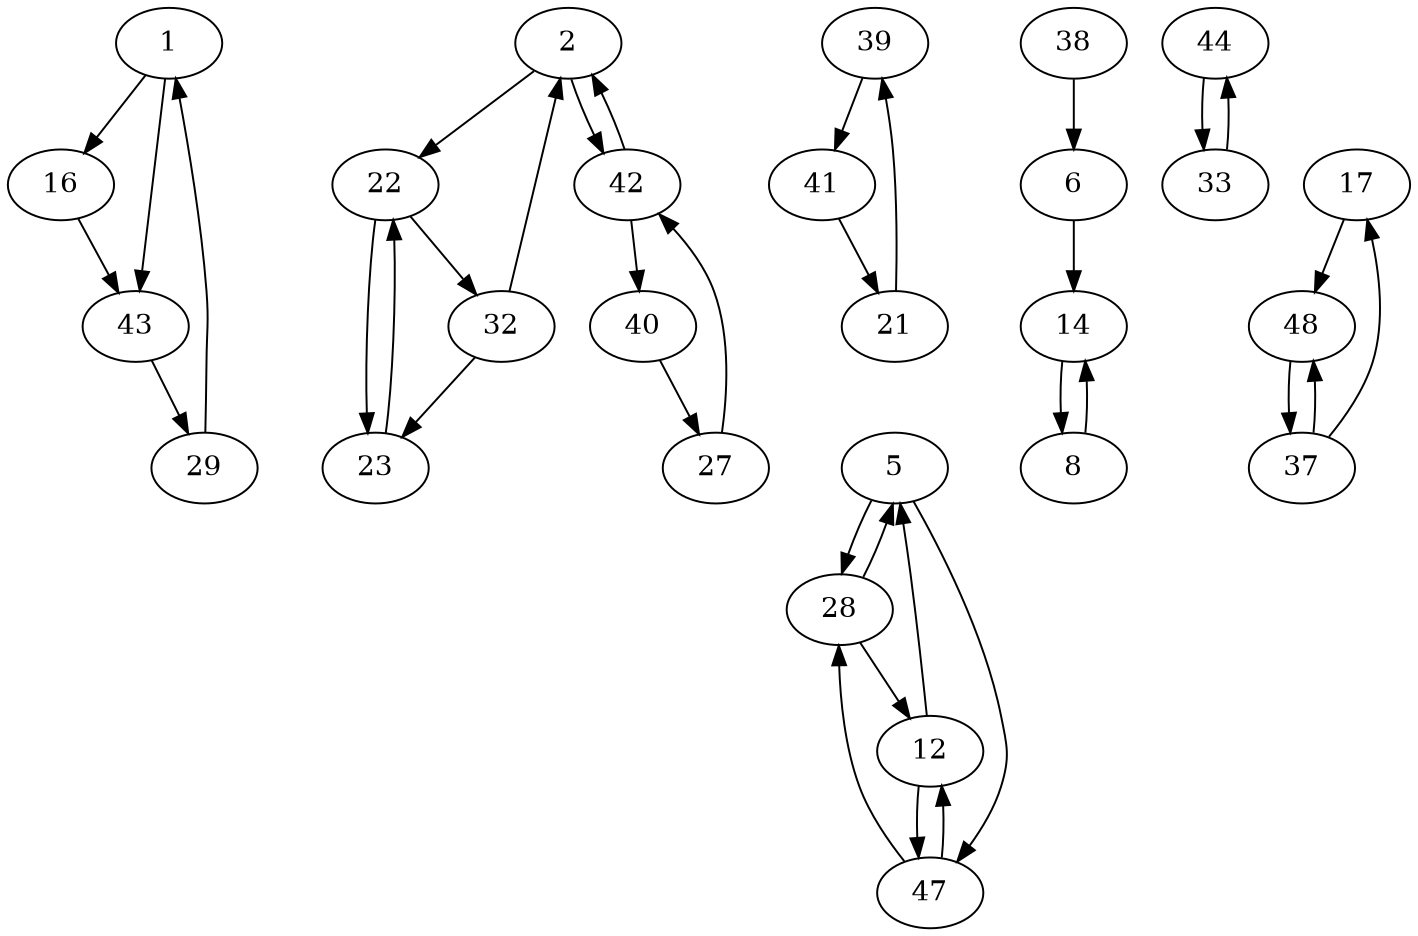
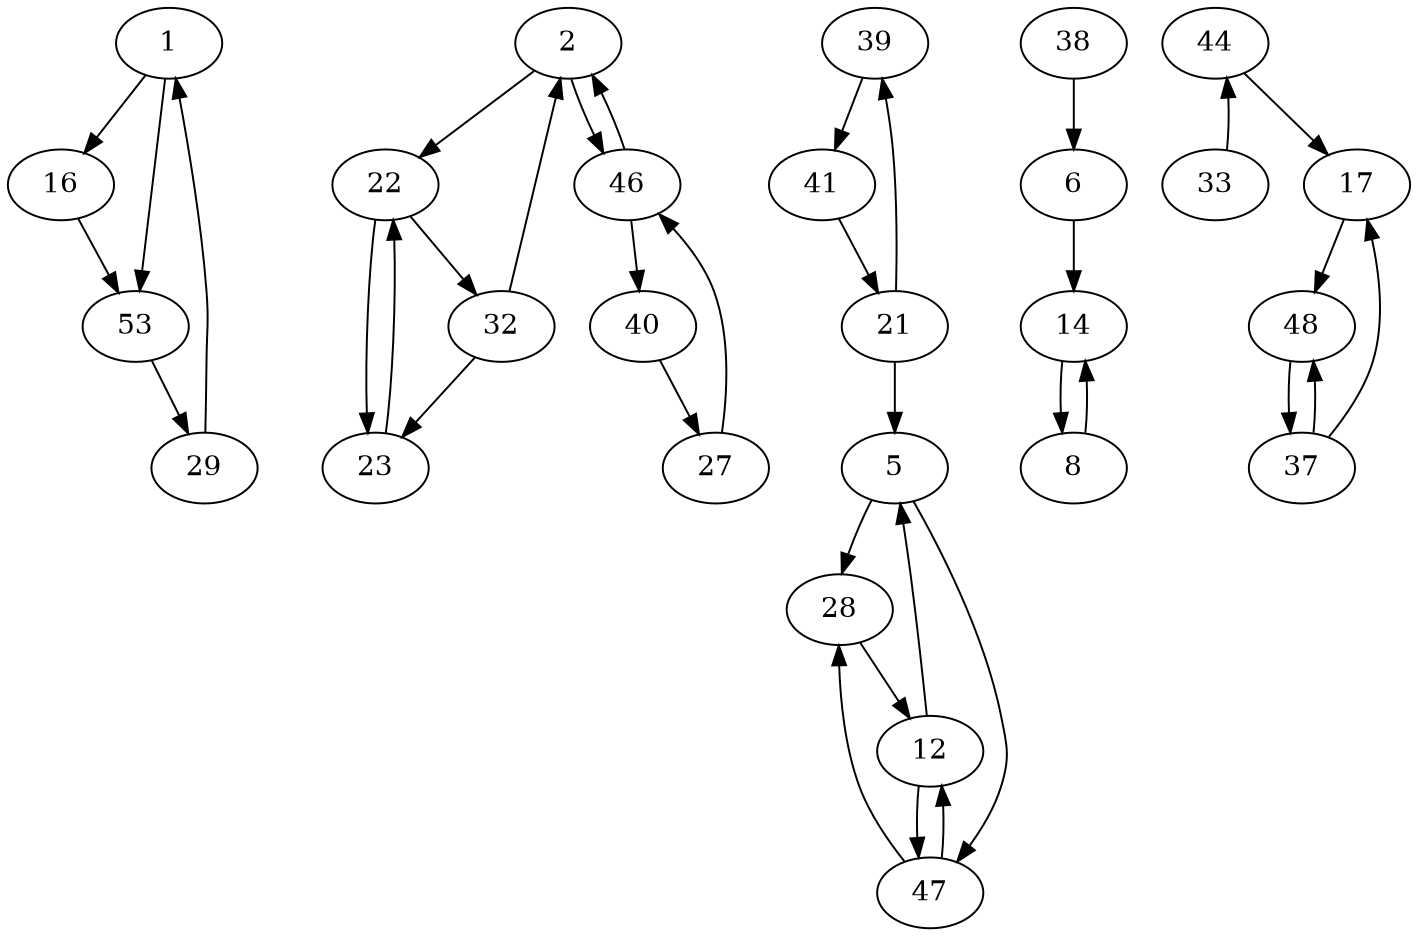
edge "44" -> "33": now "44" -> "17"
node "42": label "42" -> "46"
node "43": label "43" -> "53"
edge "28" -> "5": now "21" -> "5"
